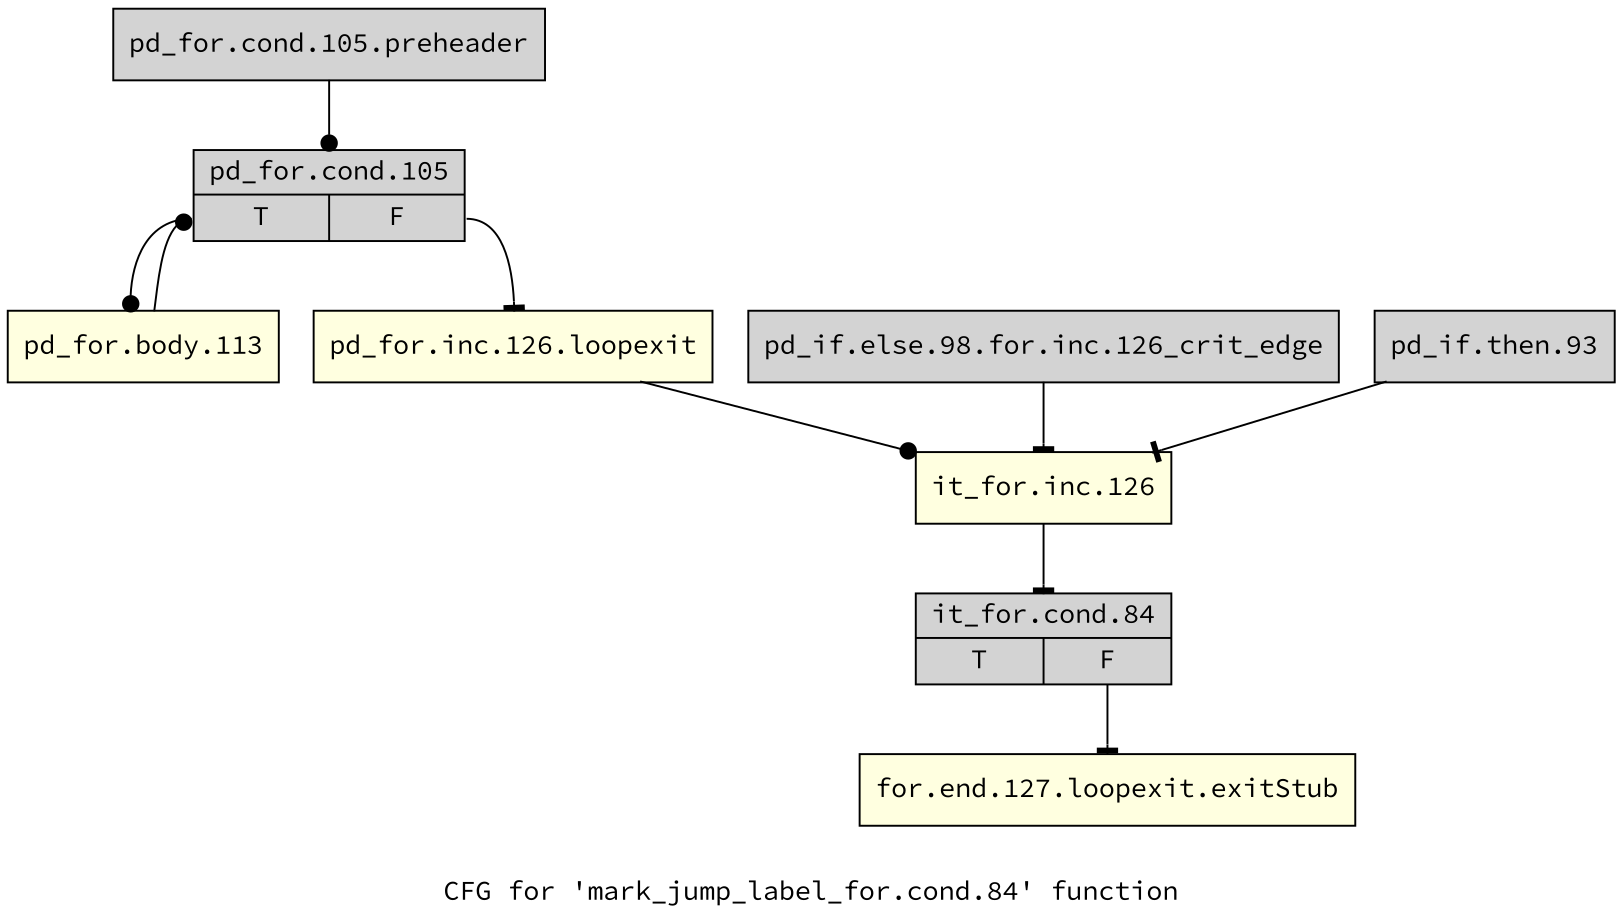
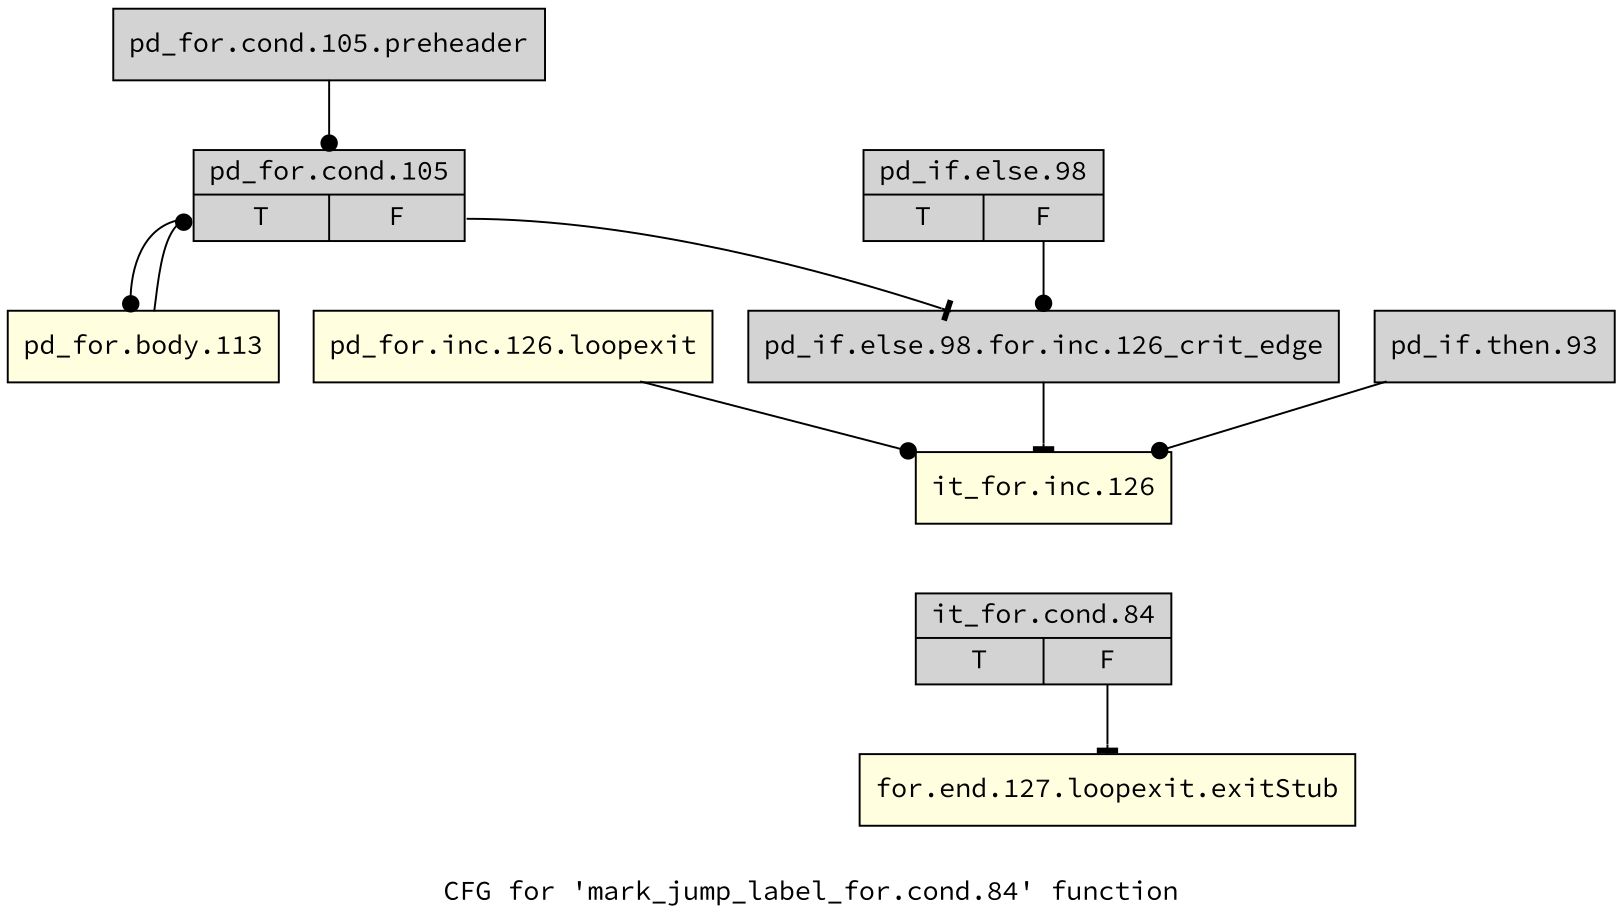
node "pd_if.else.98": added
edge "pd_for.cond.105" -> "pd_for.inc.126.loopexit": now "pd_for.cond.105" -> "pd_if.else.98.for.inc.126_crit_edge"
edge "pd_if.then.93" -> "it_for.inc.126": arrowhead tee -> dot
edge "it_for.inc.126" -> "it_for.cond.84": removed
